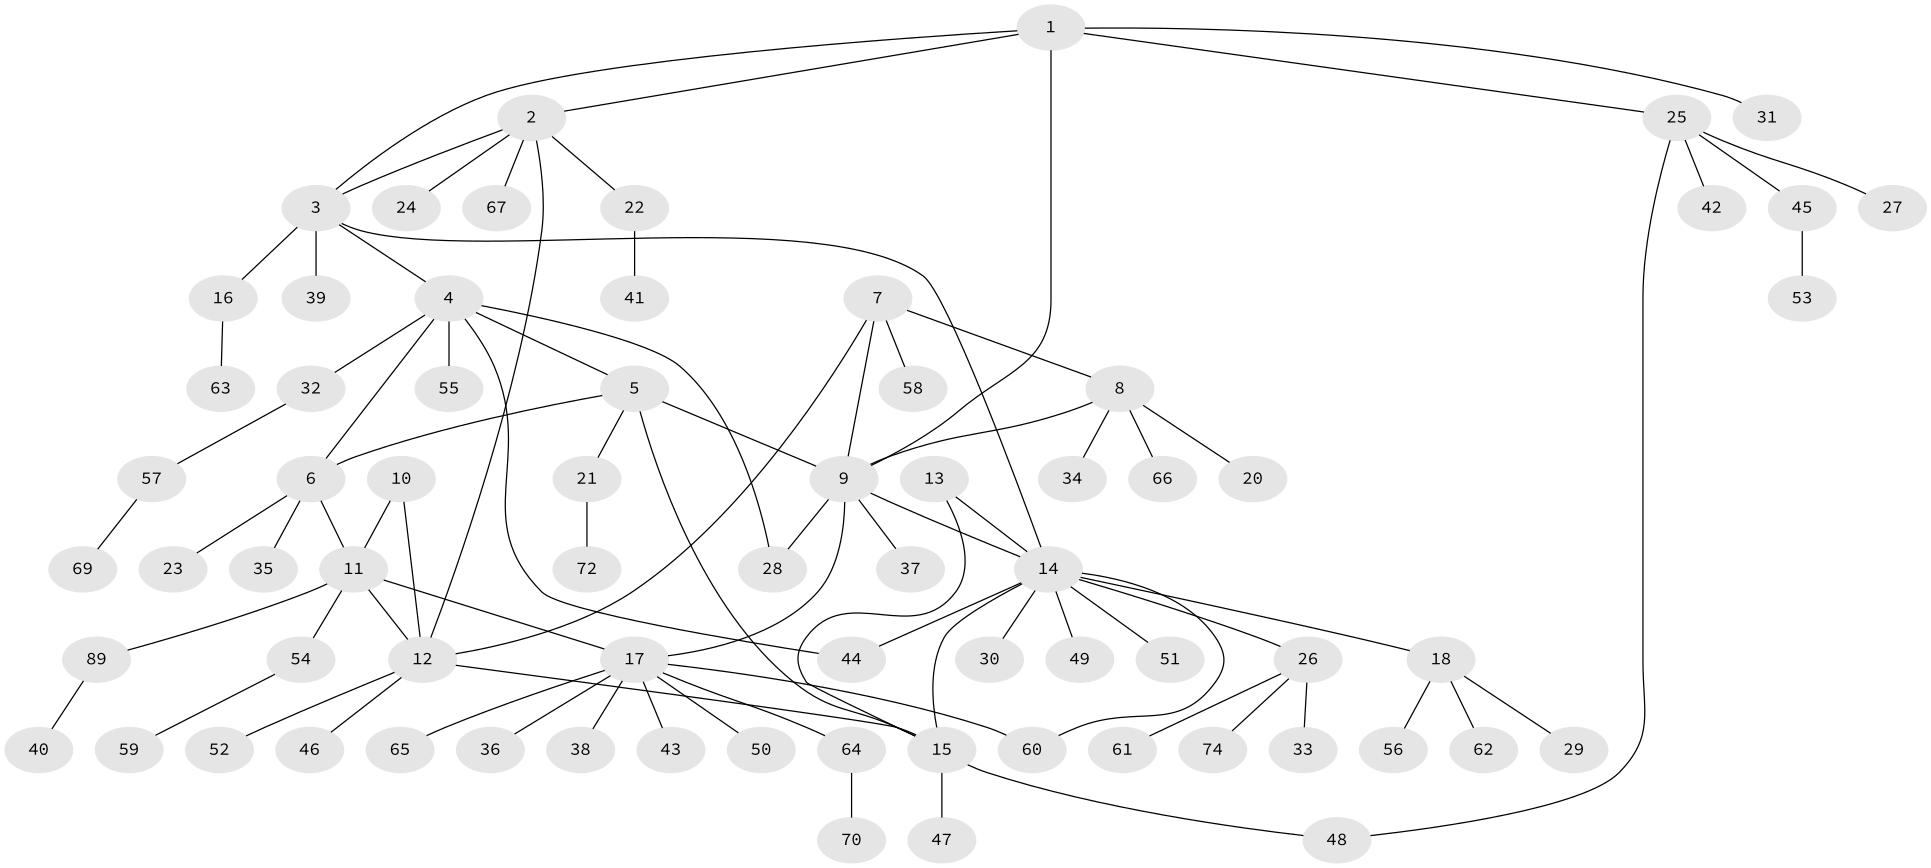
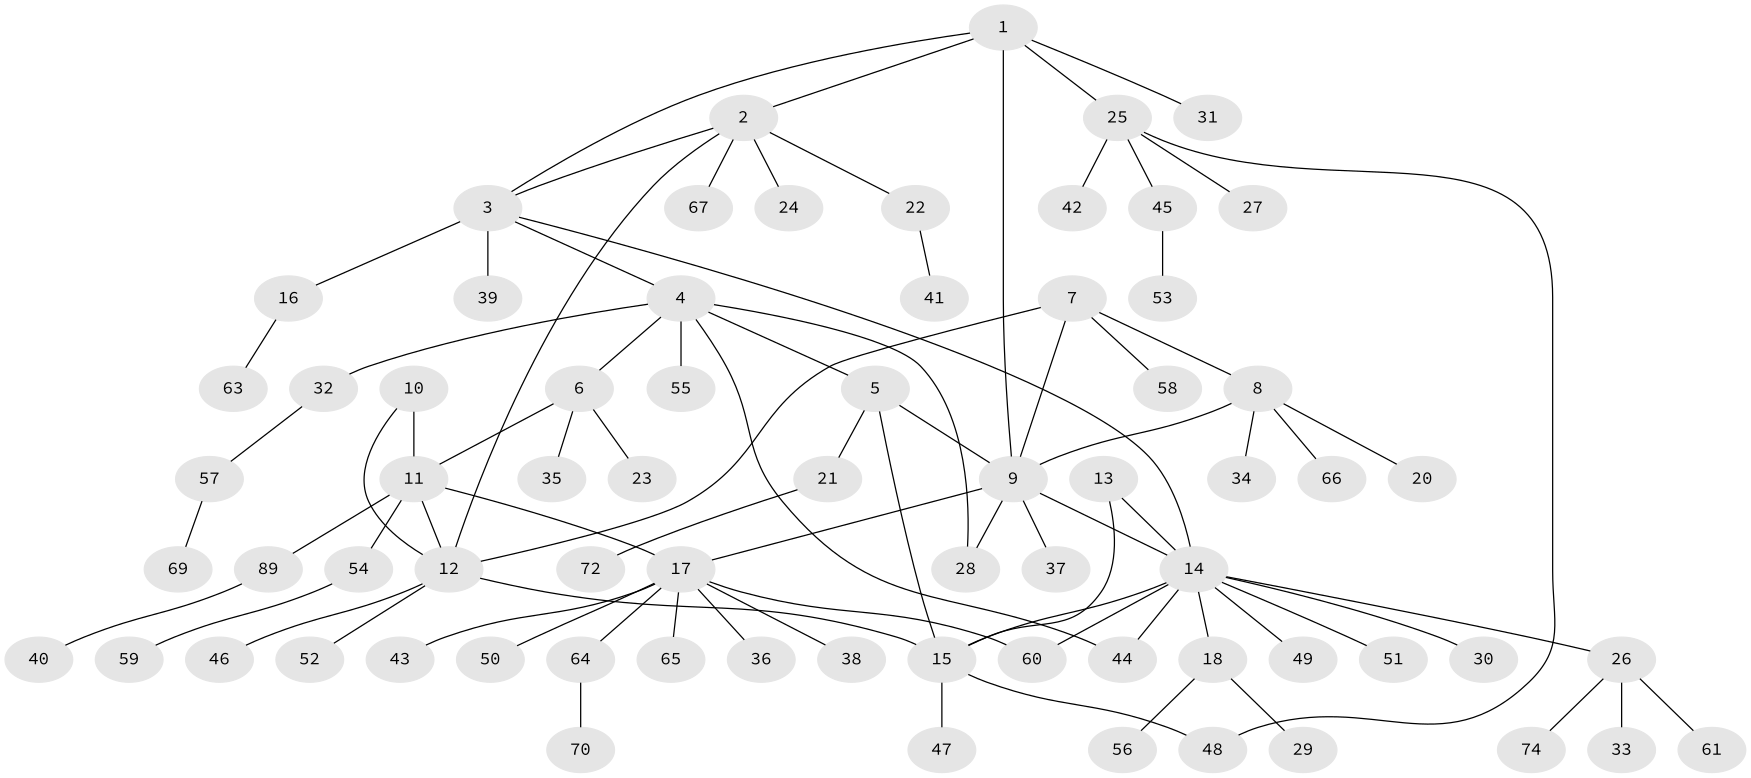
edge "5" -- "6": removed
node "62": removed
